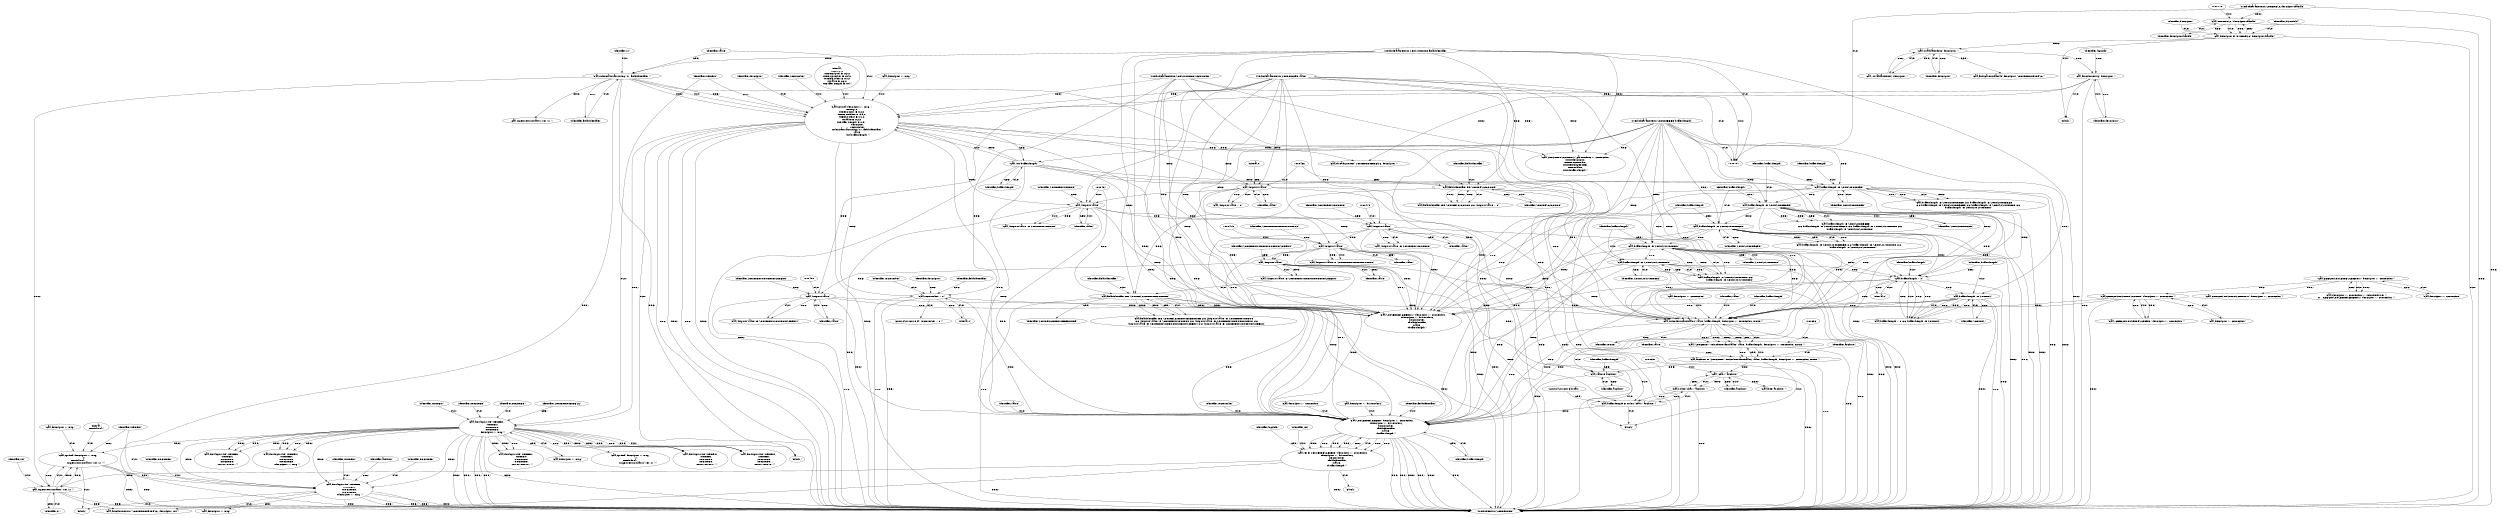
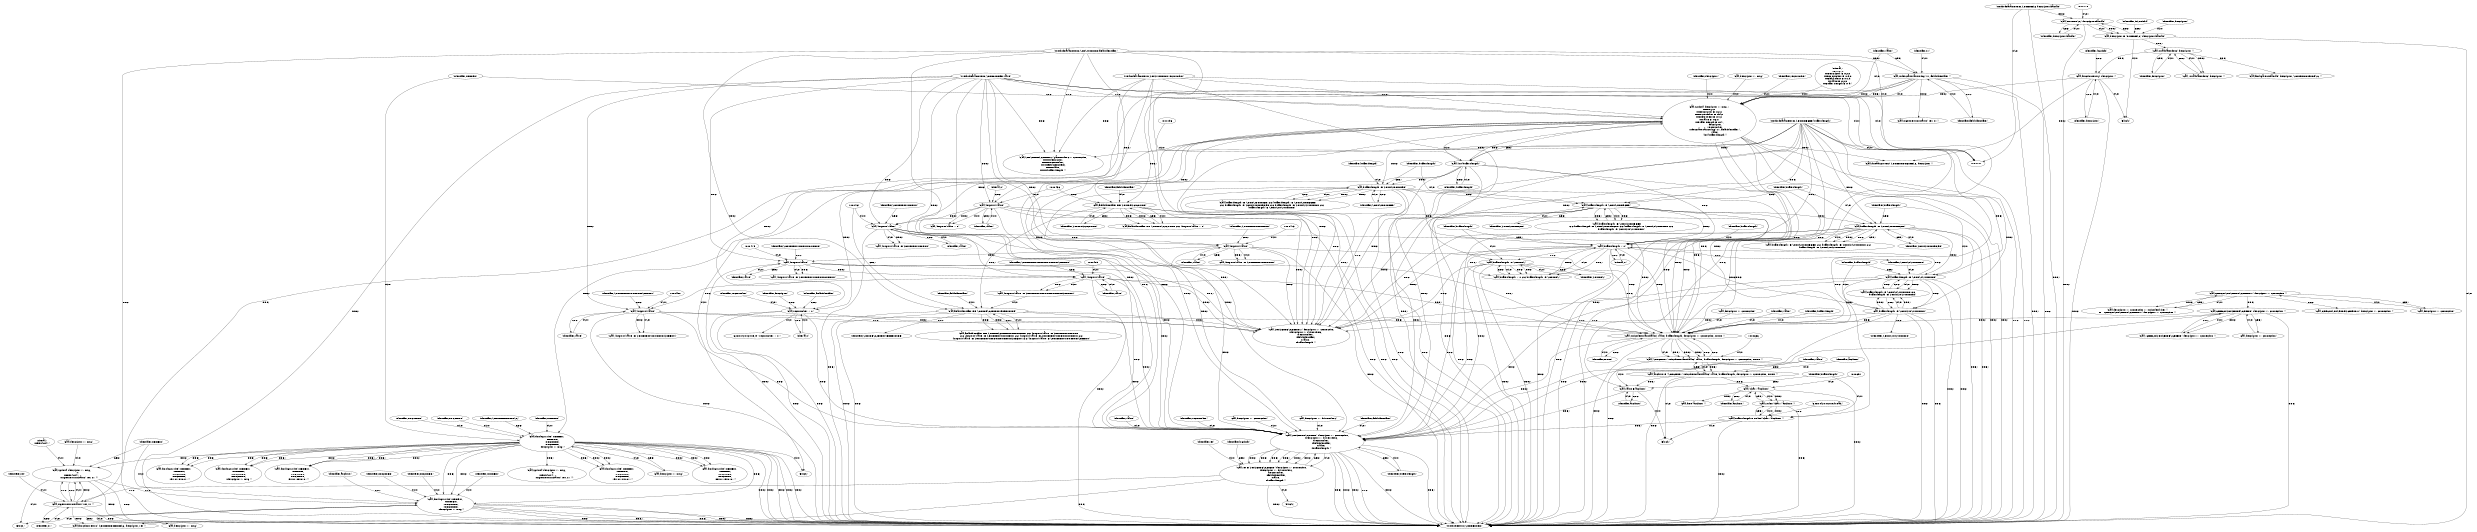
edge "(Identifier,isStrField)" -> "(Call,descriptor = (DMHDESC) descriptor_handle)": label "AST: " -> "CFG: "
node "1000196": added
edge "(MethodParameterIn,SQLINTEGER buffer_length)" -> "(Call,buffer_length < 0)": added, label "DDG:"
edge "(Call,buffer_length != SQL_IS_SMALLINT)" -> "(Identifier,SQL_IS_SMALLINT)": now "(Call,buffer_length < 0)" -> "(Identifier,SQL_IS_SMALLINT)"
node "1000485": added
edge "(Identifier,SQL_IS_USMALLINT)" -> "(Call,buffer_length != SQL_IS_USMALLINT)": removed, label "AST:"
edge "(Call,buffer_length < 0 && buffer_length != SQL_NTS)" -> "(Call,buffer_length < 0)": label "CFG: " -> "DDG: "
edge "(Call,buffer_length = strlen((char*) ascii_str ))" -> "(MethodReturn,SQLRETURN)": added, label "DDG:"
